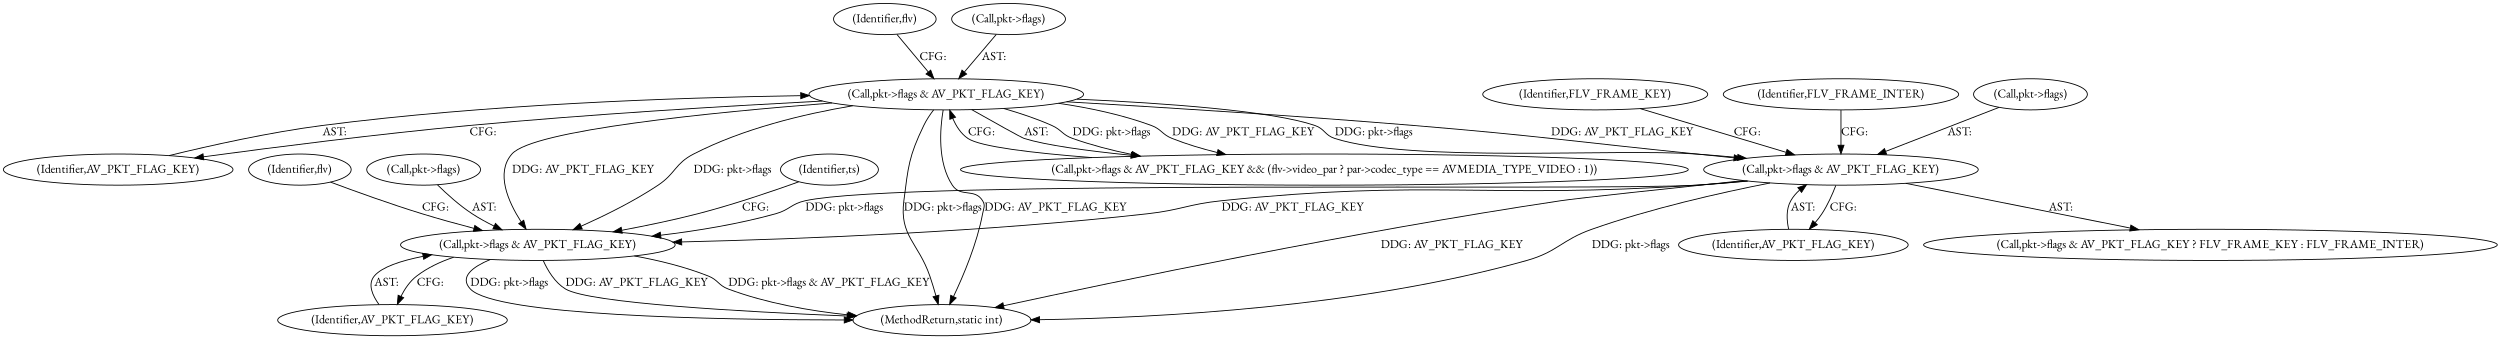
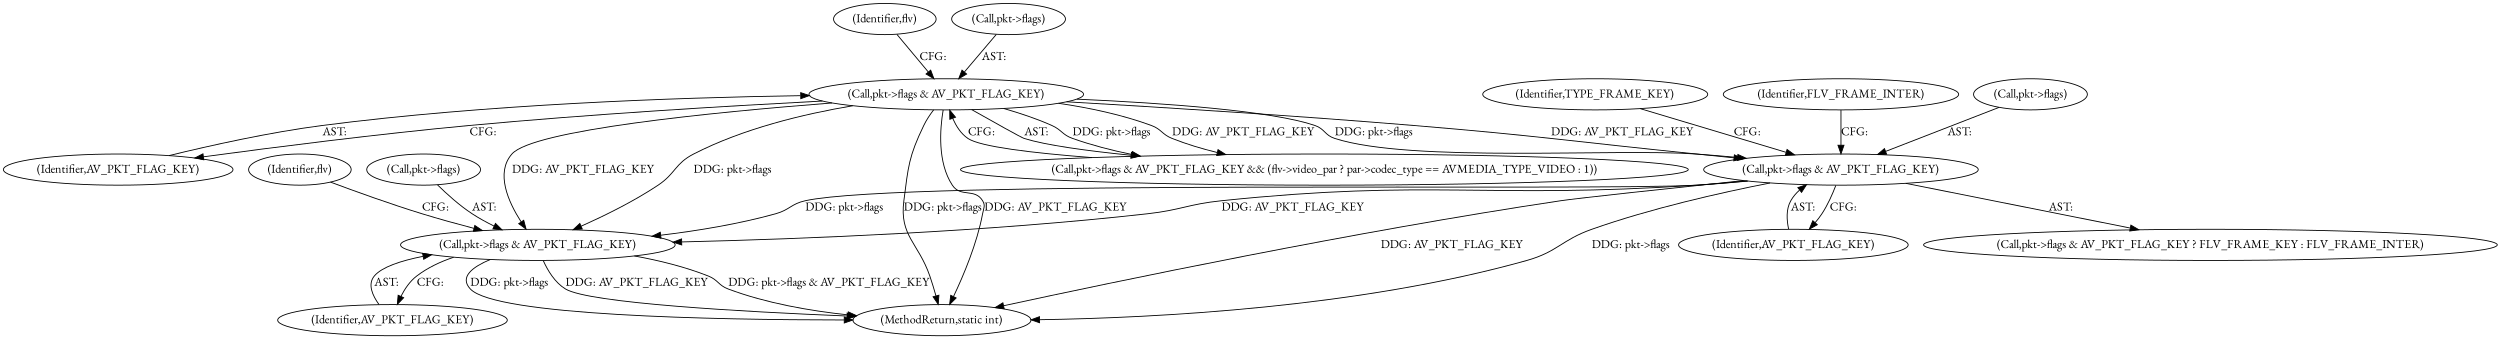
node "(Identifier,FLV_FRAME_KEY)": label "(Identifier,FLV_FRAME_KEY)" -> "(Identifier,TYPE_FRAME_KEY)"
node "(Identifier,ts)": removed
